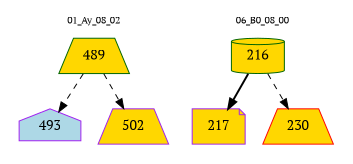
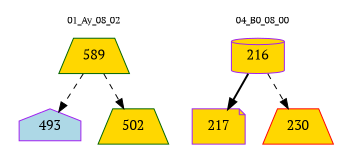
cluster "06_B0_08_00": label "06_B0_08_00" -> "04_B0_08_00"
node "489": label "489" -> "589"
node "216": color darkgreen -> purple
node "502": color purple -> darkgreen
